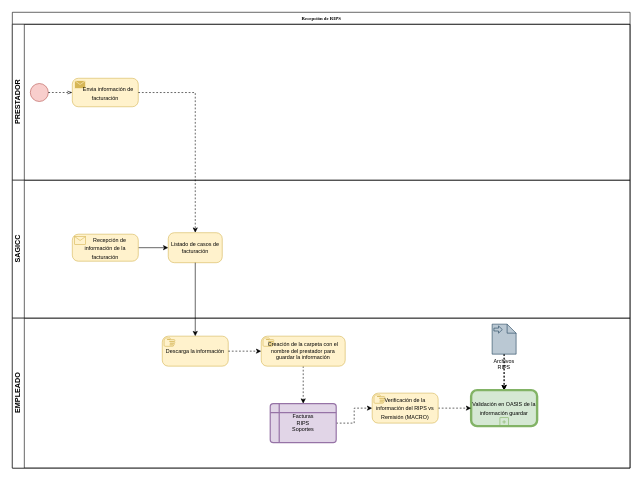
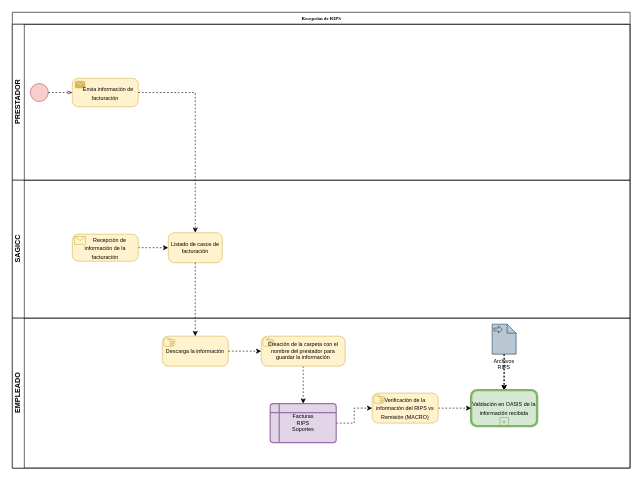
edge "Recepción de información de la facturación" -> "Listado de casos de facturación": style solid -> dashed
edge "Listado de casos de facturación" -> "Descarga la información": style solid -> dashed
node "Validación en OASIS de la información guardar": label "Validación en OASIS de la información guardar" -> "Validación en OASIS de la información recibida"
